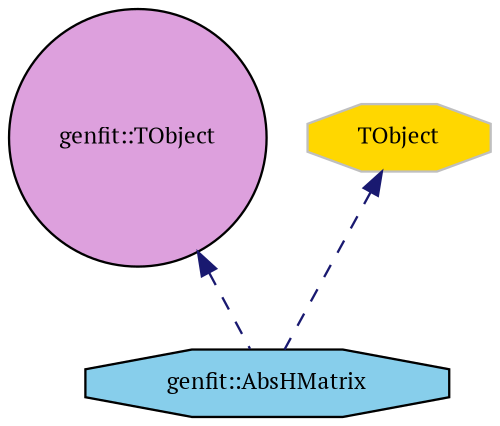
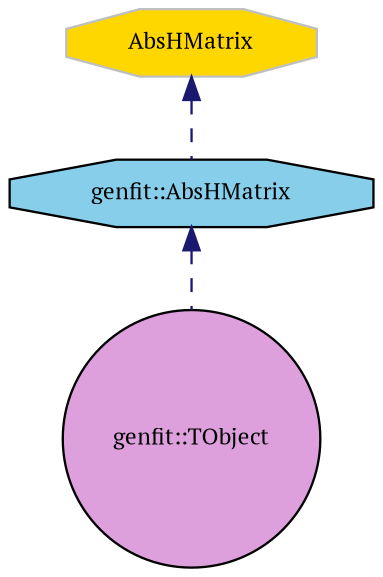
node "TObject": label "TObject" -> "AbsHMatrix"
edge "genfit::AbsHMatrix" -> "genfit::TObject": reversed
